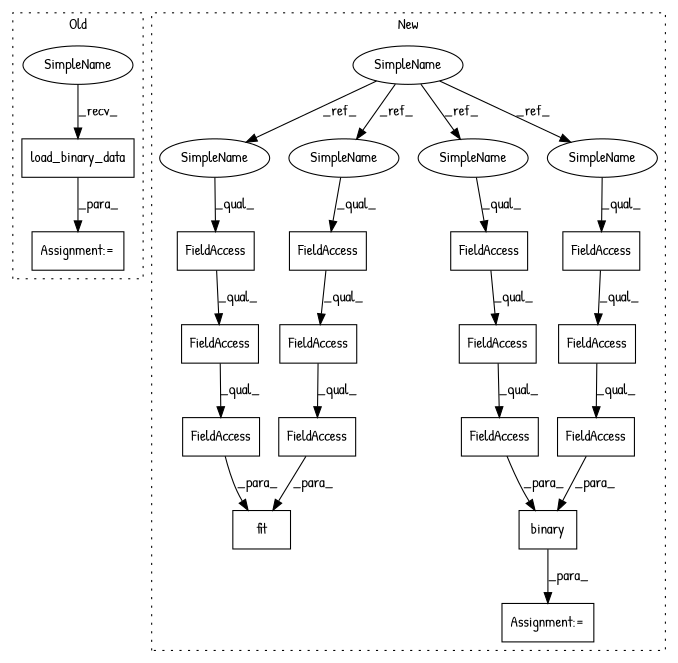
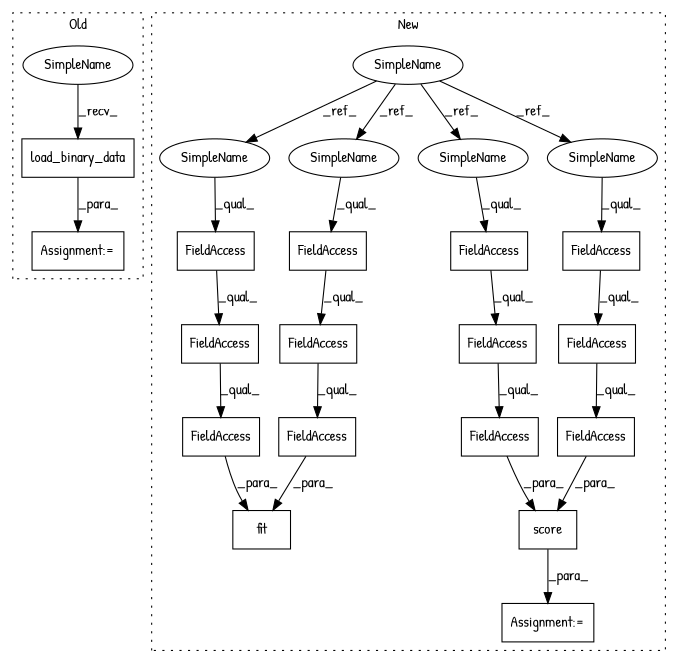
node "binary": label "binary" -> "score"
